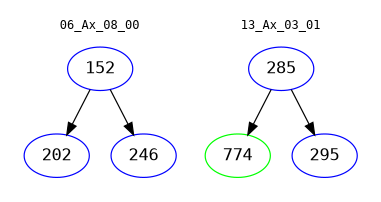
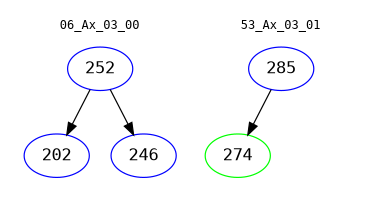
cluster "06_Ax_08_00": label "06_Ax_08_00" -> "06_Ax_03_00"
cluster "13_Ax_03_01": label "13_Ax_03_01" -> "53_Ax_03_01"
node "152": label "152" -> "252"
node "774": label "774" -> "274"
node "295": removed
